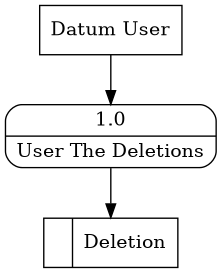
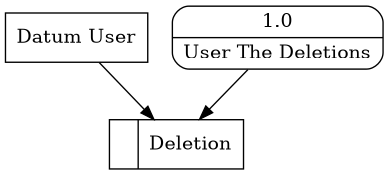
edge "Datum User" -> "1.0": now "Datum User" -> "Deletion"
